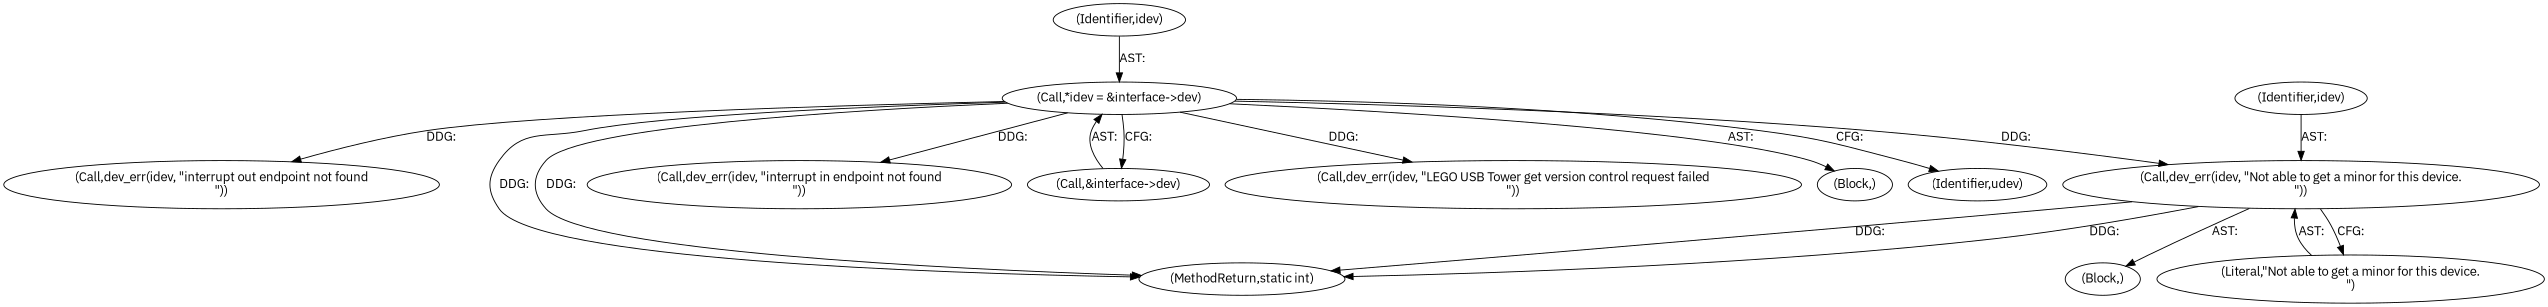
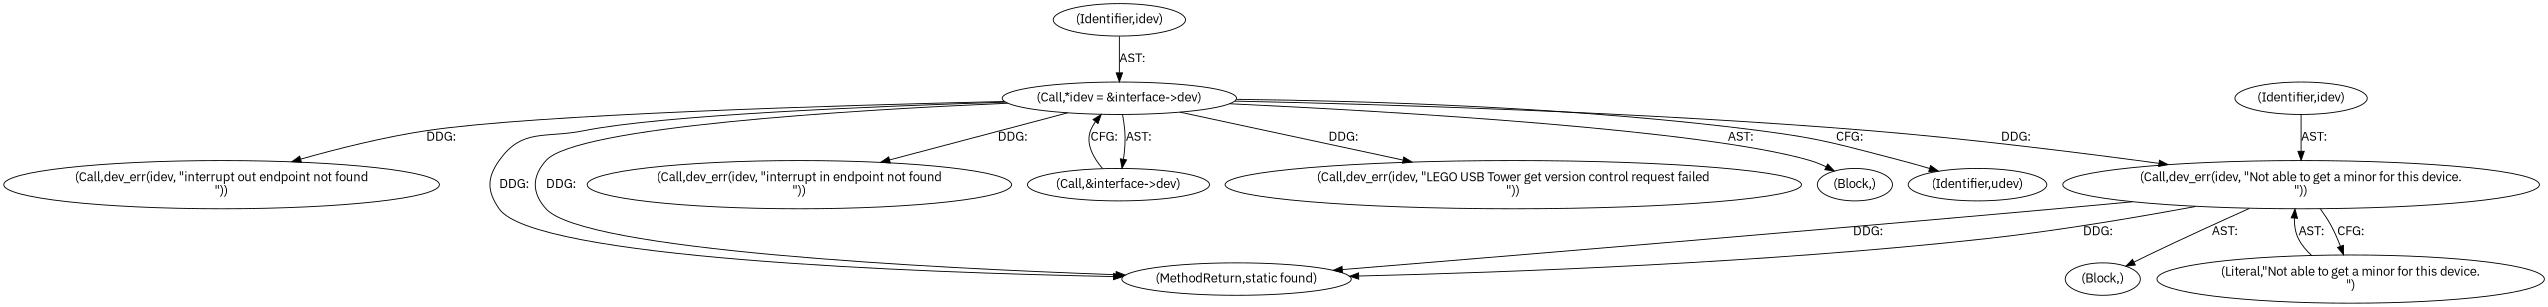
edge "(Call,&interface->dev)" -> "(Call,*idev = &interface->dev)": label "AST: " -> "CFG: "
edge "(Call,*idev = &interface->dev)" -> "(Call,&interface->dev)": label "CFG: " -> "AST: "
node "(MethodReturn,static int)": label "(MethodReturn,static int)" -> "(MethodReturn,static found)"
